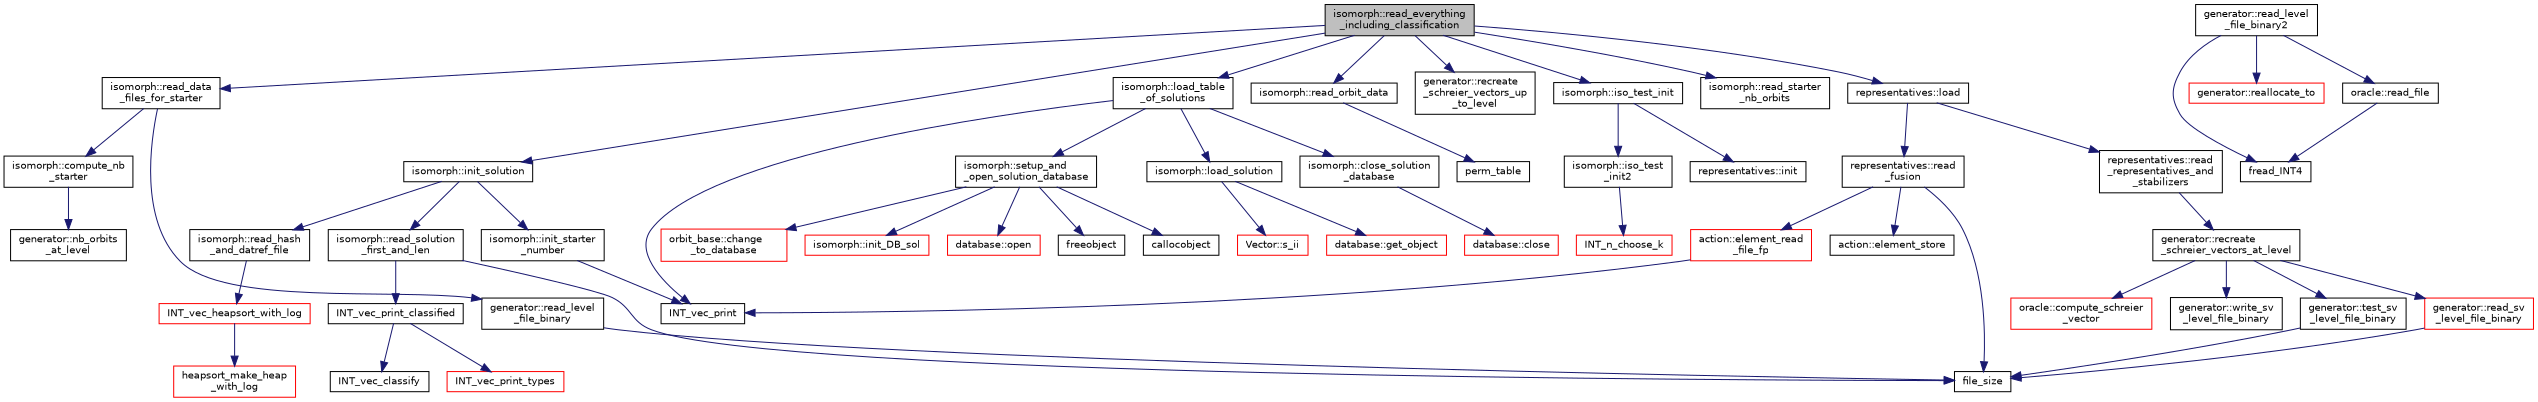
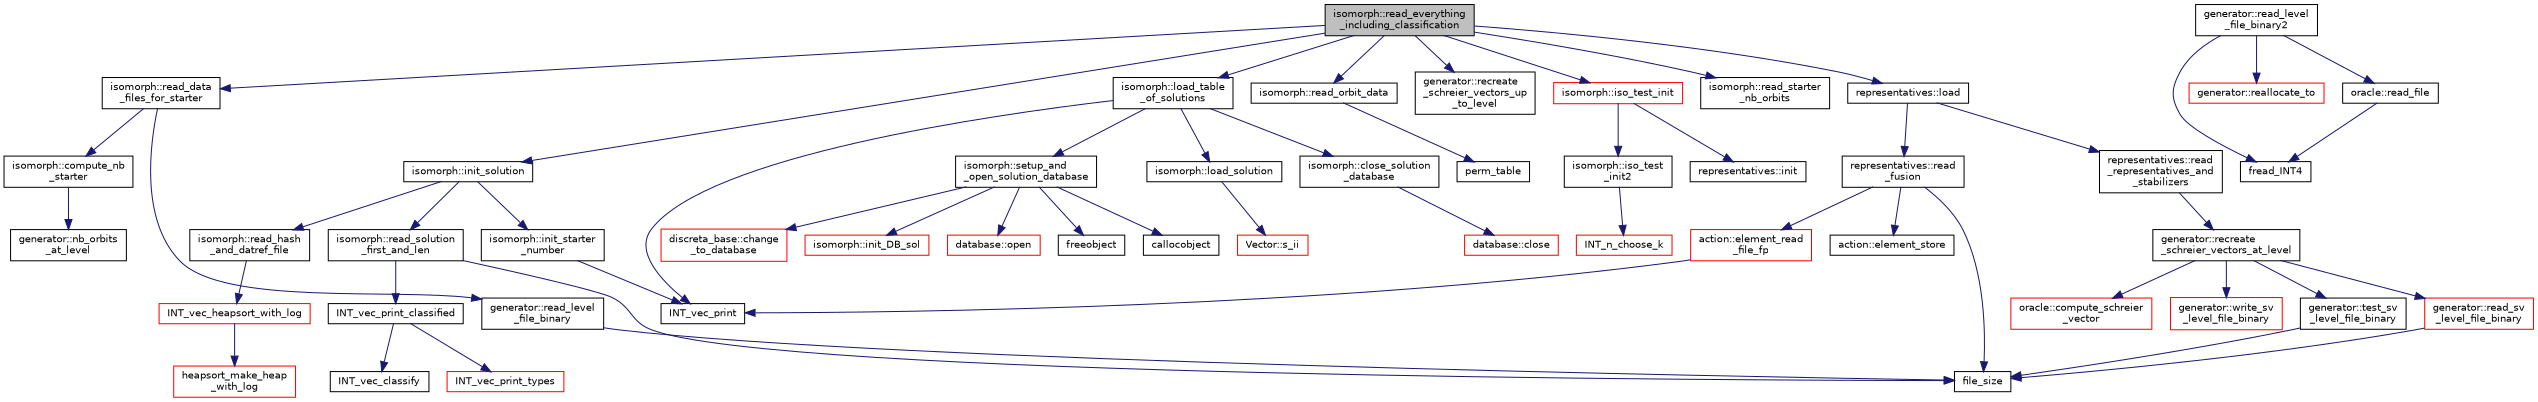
node "isomorph::iso_test_init": color black -> red
node "orbit_base::change _to_database": label "orbit_base::change _to_database" -> "discreta_base::change _to_database"
node "database::get_object": removed
node "generator::write_sv _level_file_binary": color black -> red
